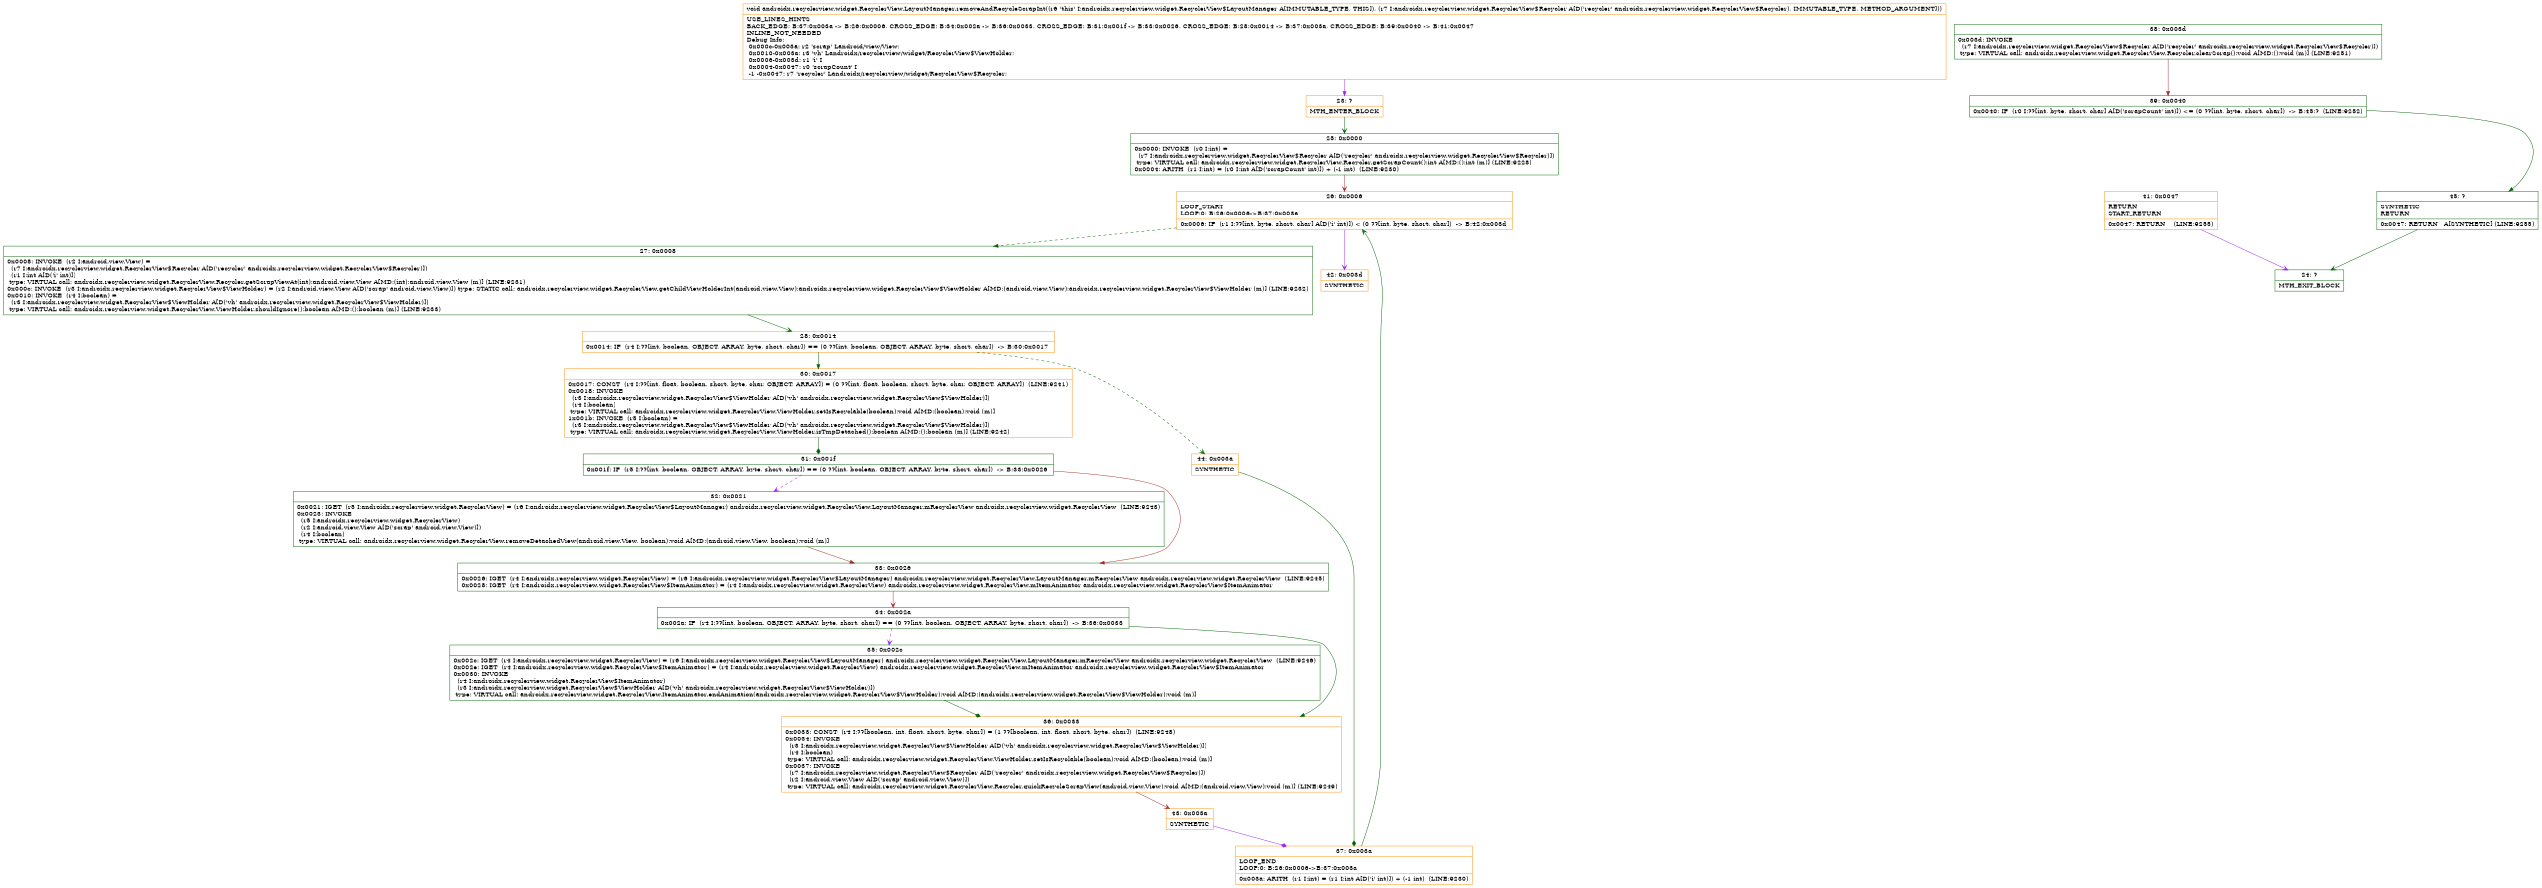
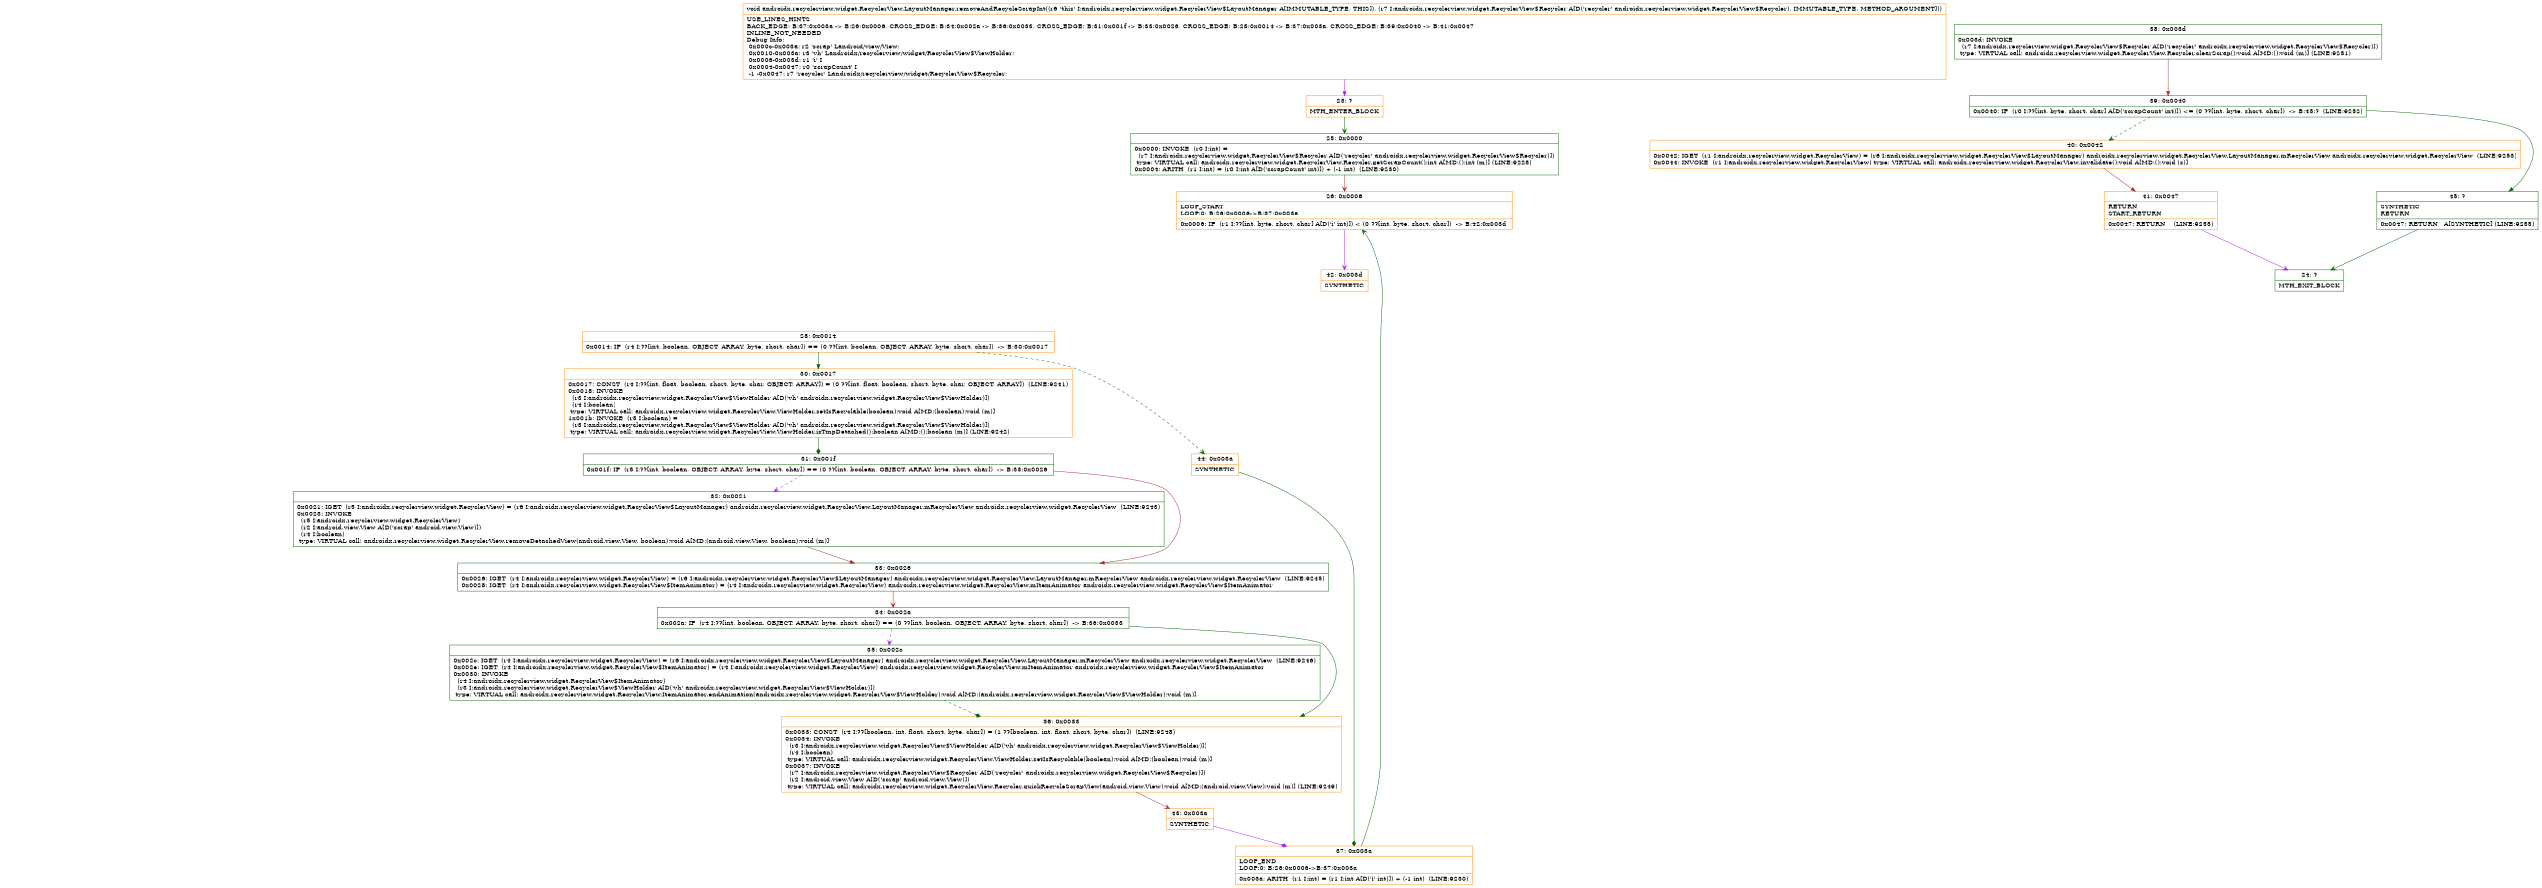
node "40: 0x0042": added
node "27: 0x0008": removed
edge "35: 0x002c" -> "36: 0x0033": style solid -> dashed
